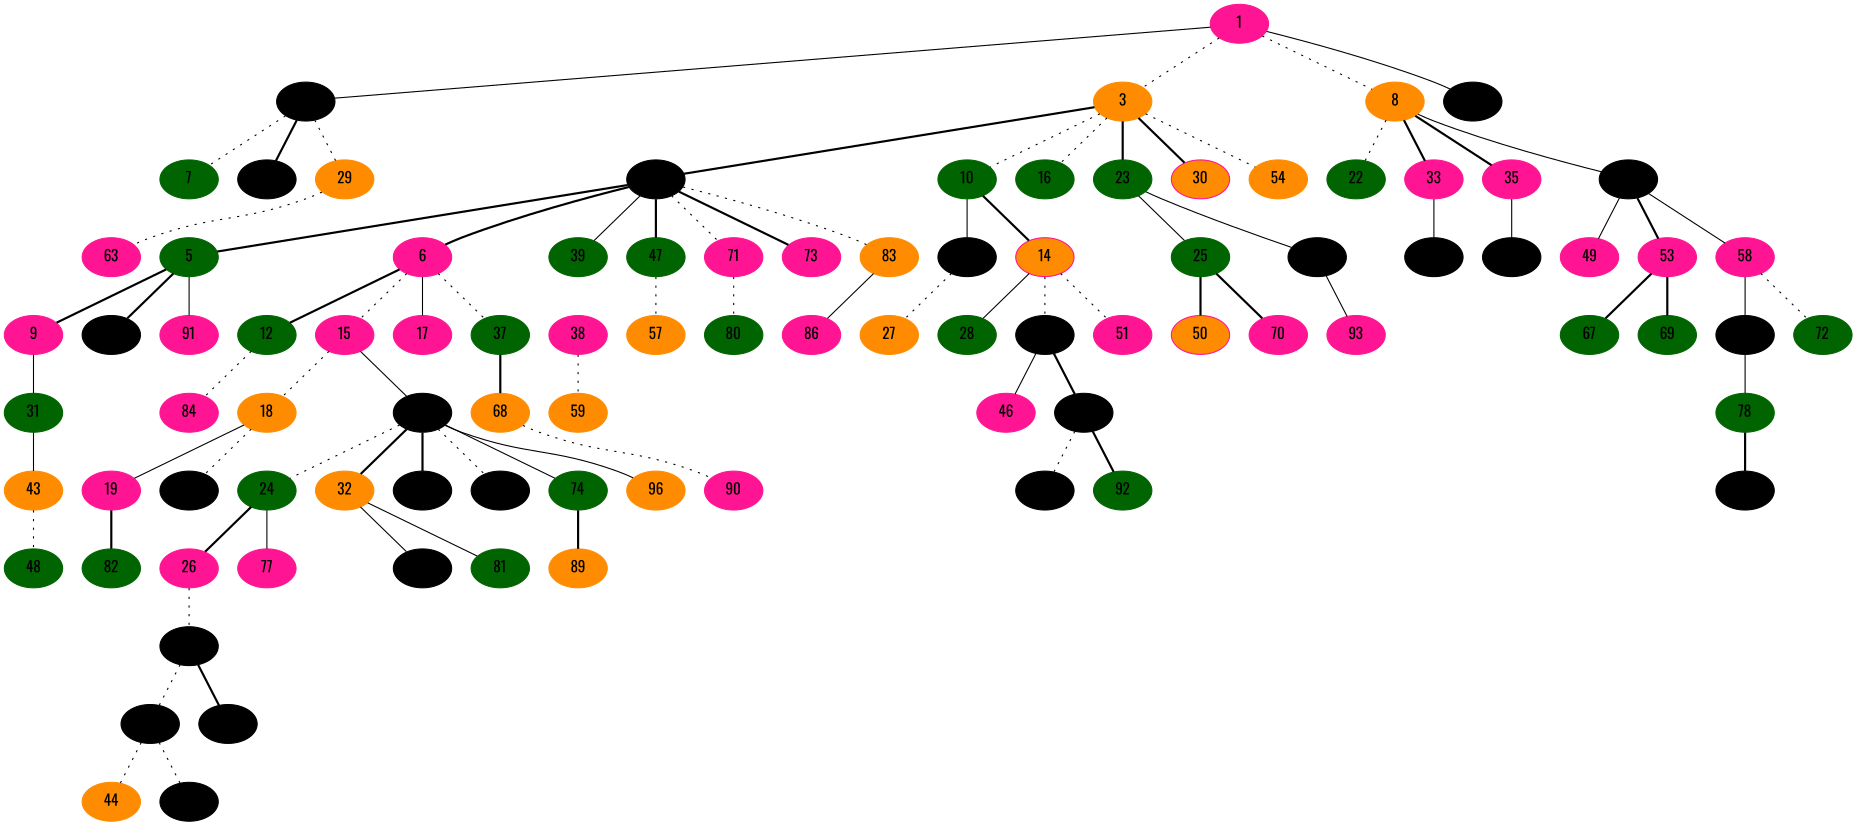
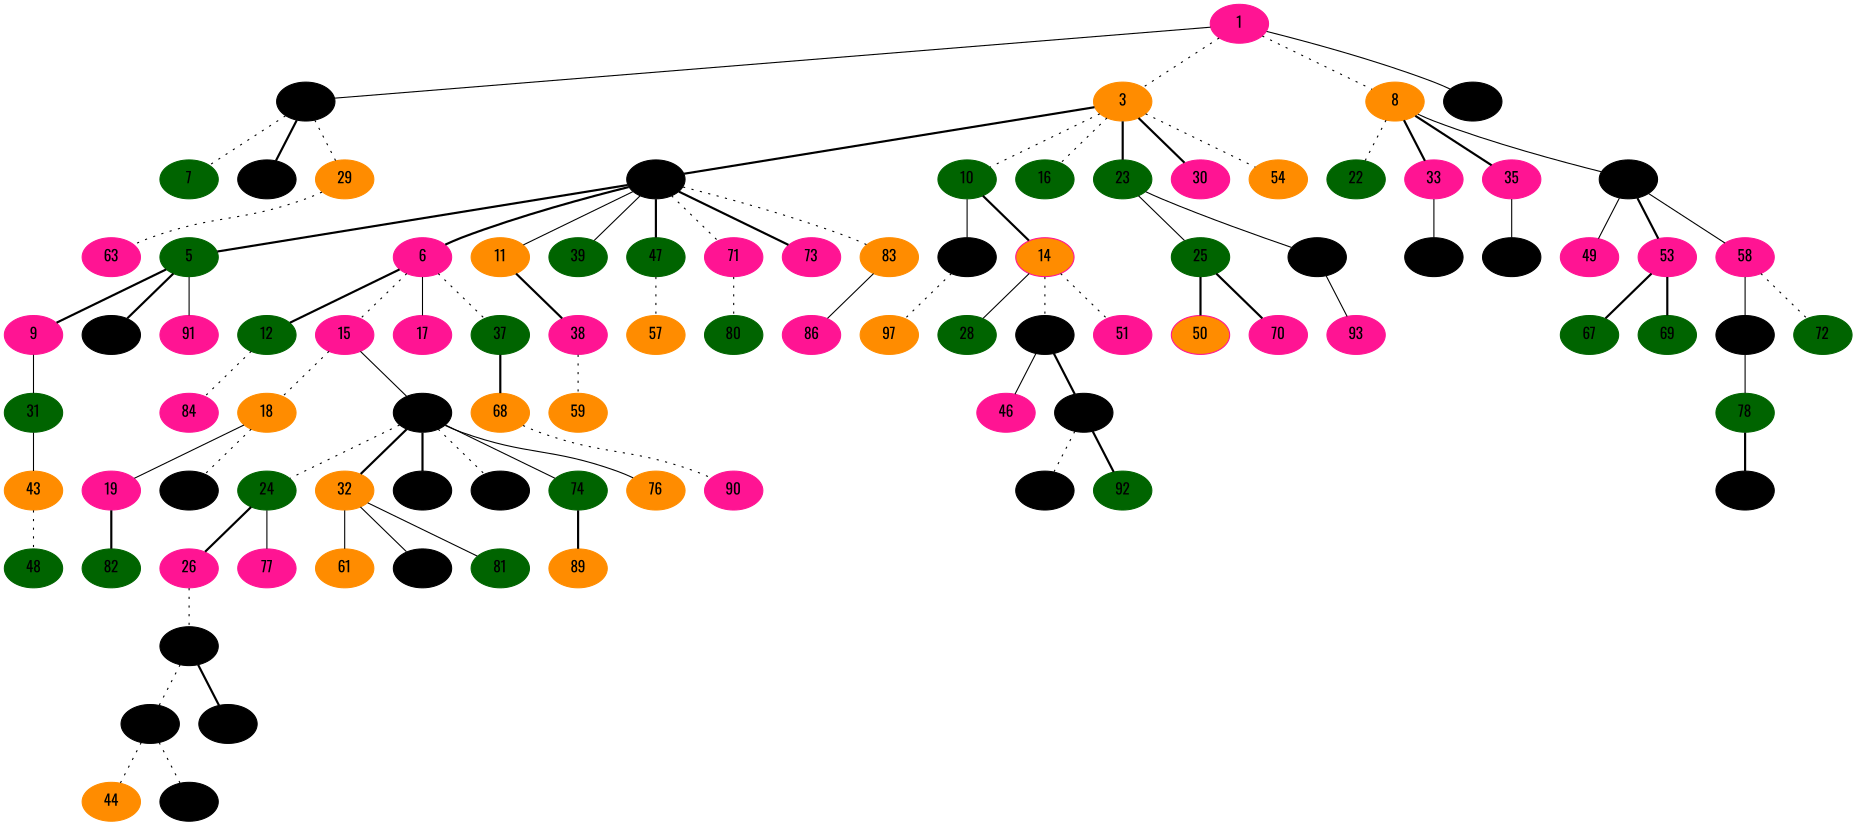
node "30": fillcolor darkorange -> deeppink
node "11": added
node "27": label "27" -> "97"
node "96": label "96" -> "76"
node "61": added
